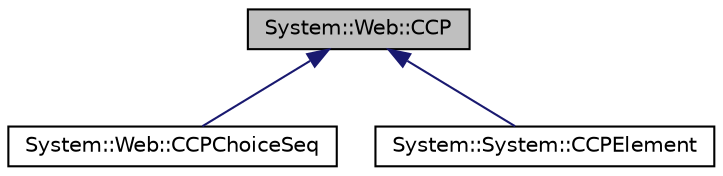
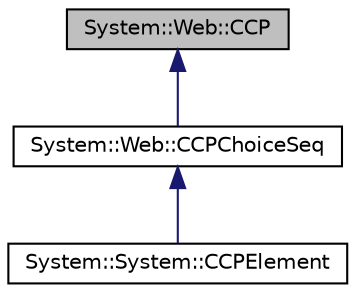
edge "System::System::CCPElement" -> "System::Web::CCP": now "System::System::CCPElement" -> "System::Web::CCPChoiceSeq"
